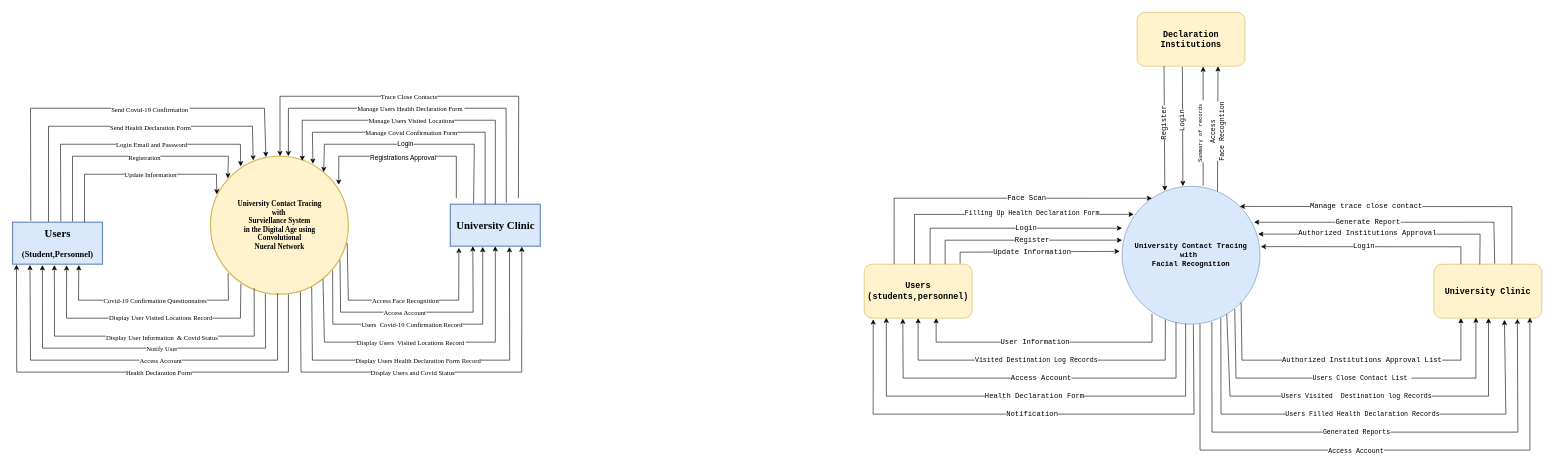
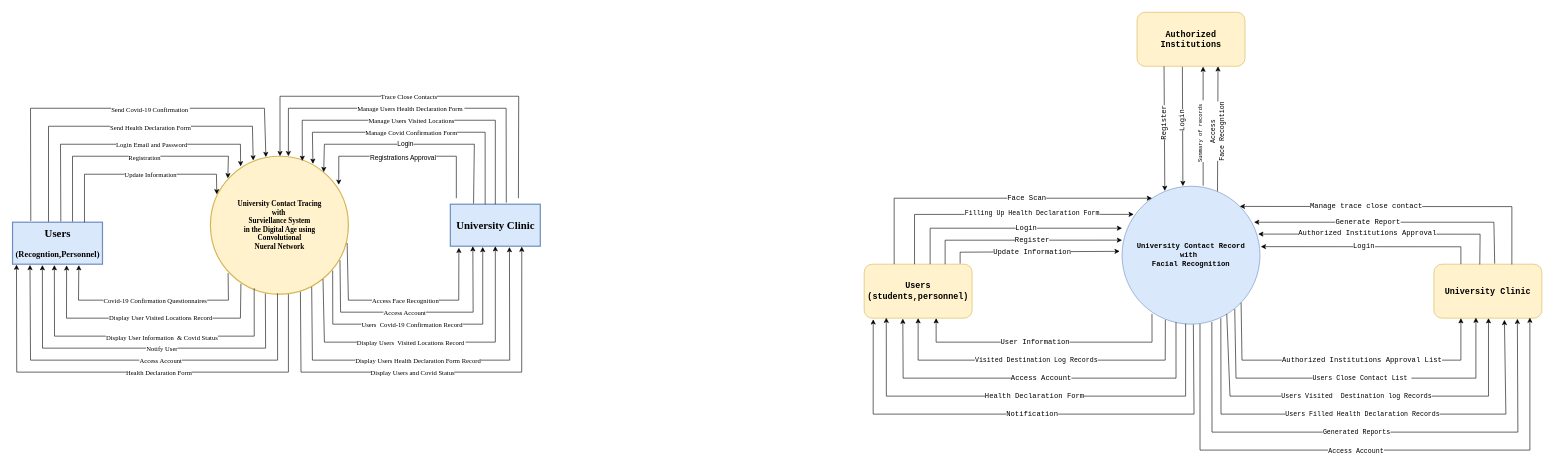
node "Declaration Institutions": label "Declaration Institutions" -> "Authorized Institutions"
node "Users(Student,Personnel)": label "Users(Student,Personnel)" -> "Users(Recogntion,Personnel)"
node "University Contact Tracing with Facial Recognition": label "University Contact Tracing with Facial Recognition" -> "University Contact Record with Facial Recognition"
